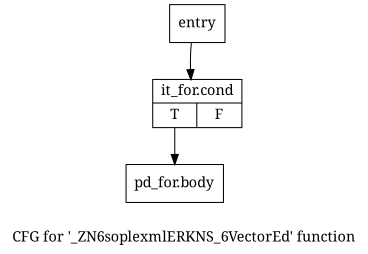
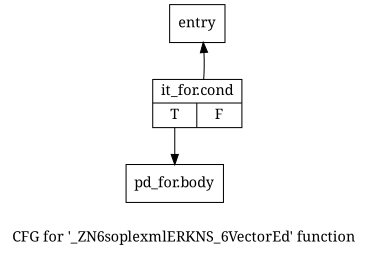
edge "entry" -> "it_for.cond": reversed
